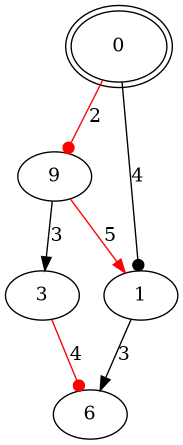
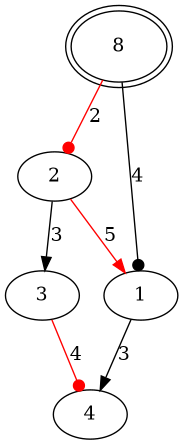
node "0": label "0" -> "8"
node "9": label "9" -> "2"
node "6": label "6" -> "4"
